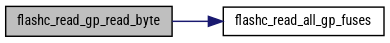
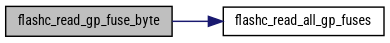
node "flashc_read_gp_read_byte": label "flashc_read_gp_read_byte" -> "flashc_read_gp_fuse_byte"
